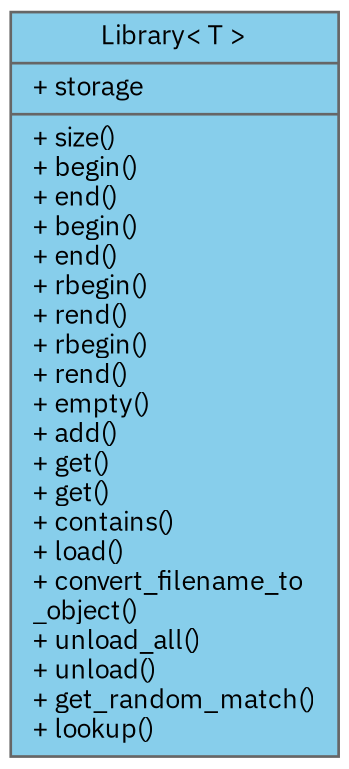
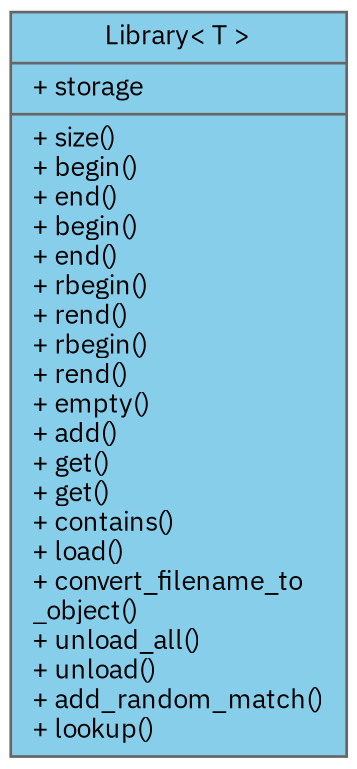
node "Library< T >": text "+ get_random_match()" -> "+ add_random_match()"
